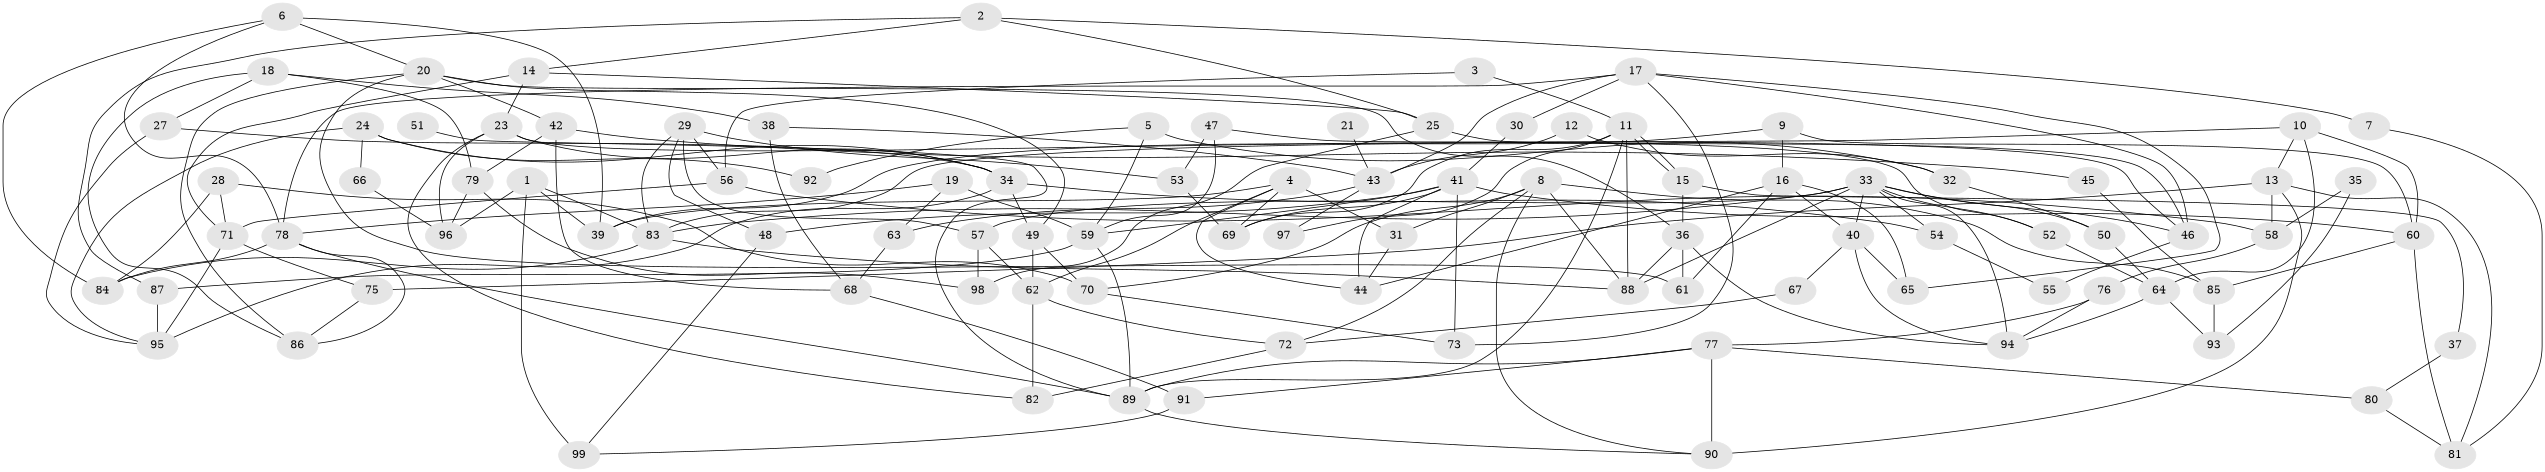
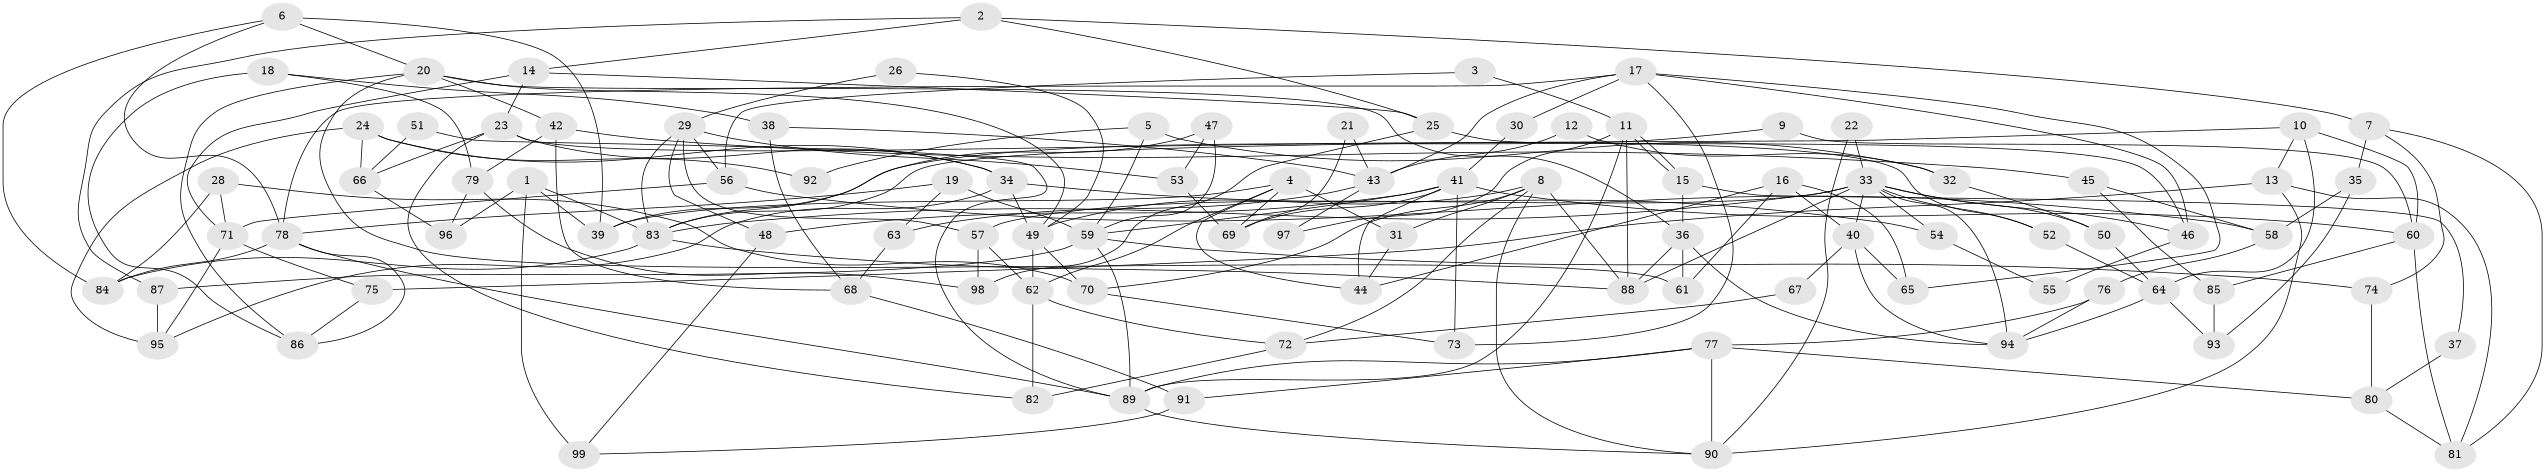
node "26": added
node "27": removed
node "22": added
edge "47" -- "46": now "47" -- "83"
edge "51" -- "66": added
edge "9" -- "16": removed
edge "7" -- "35": added
edge "23" -- "96": now "23" -- "66"
edge "11" -- "69": now "21" -- "69"
edge "13" -- "58": now "45" -- "58"
edge "8" -- "85": now "8" -- "49"
node "74": added
